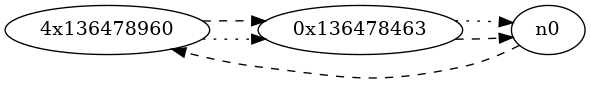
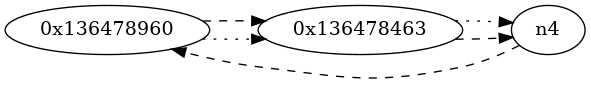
node "4x136478960": label "4x136478960" -> "0x136478960"
node "n0": label "n0" -> "n4"
